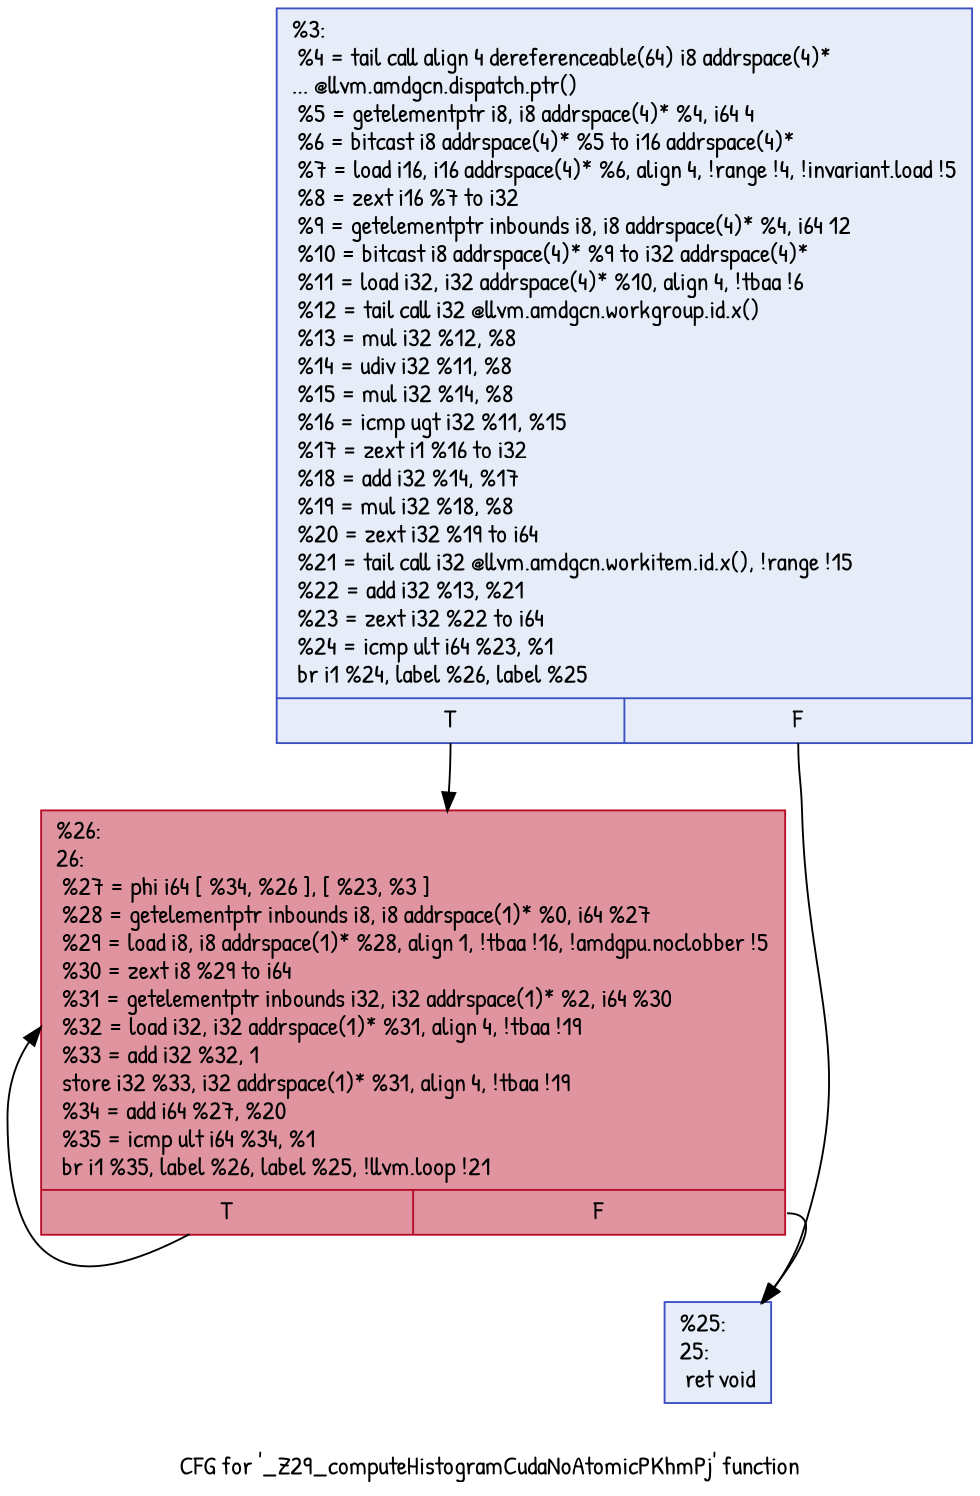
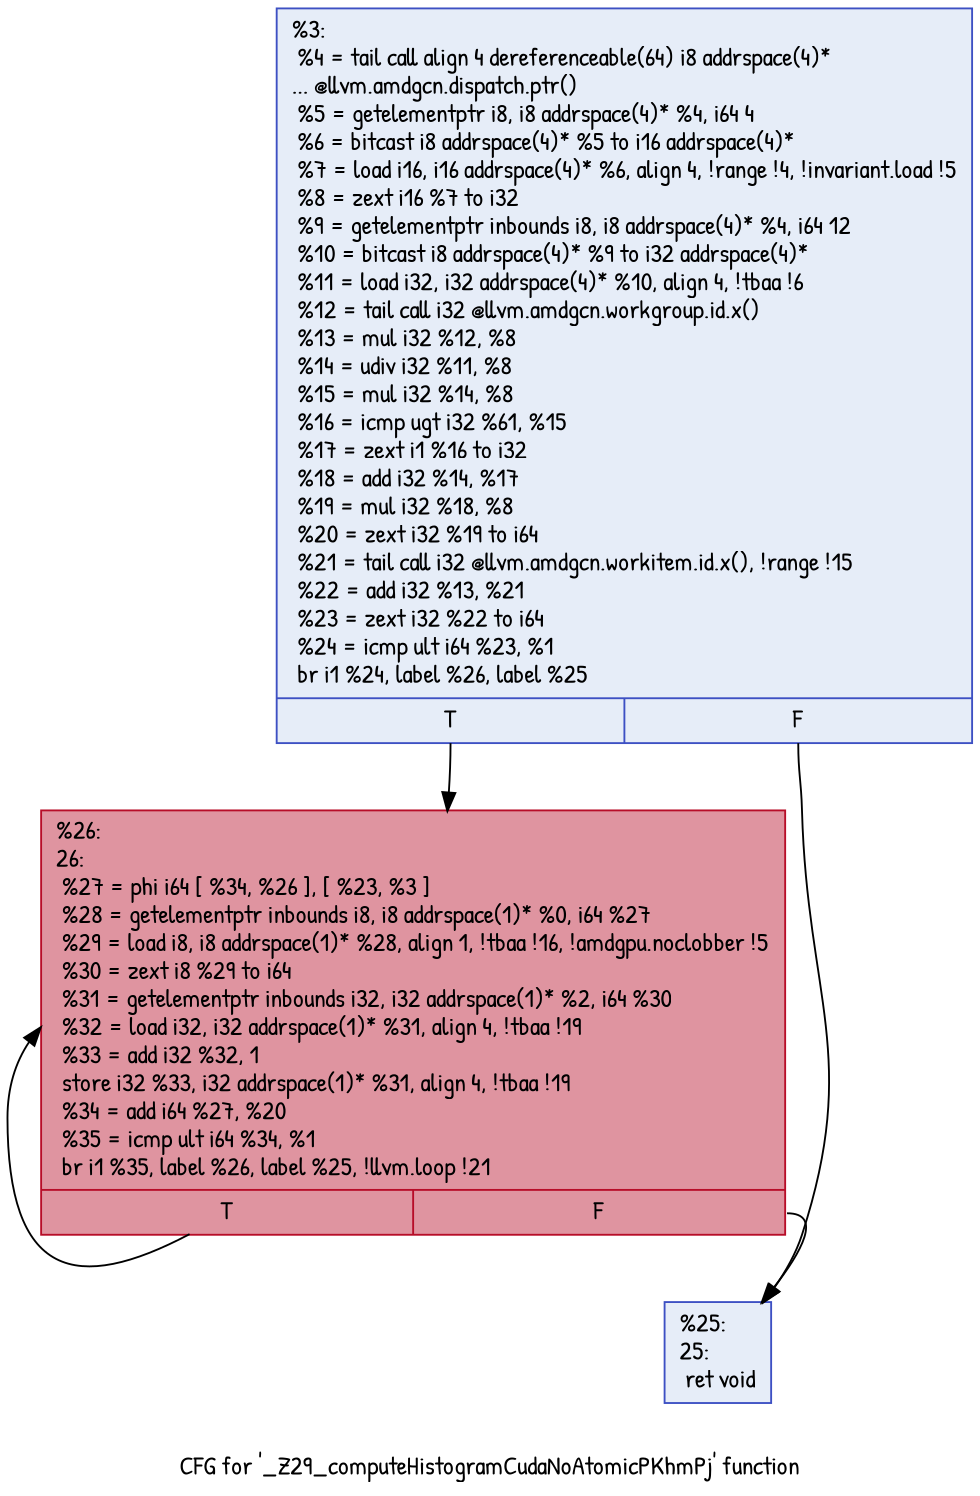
node "%3:": text "%16 = icmp ugt i32 %11, %15" -> "%16 = icmp ugt i32 %61, %15"
